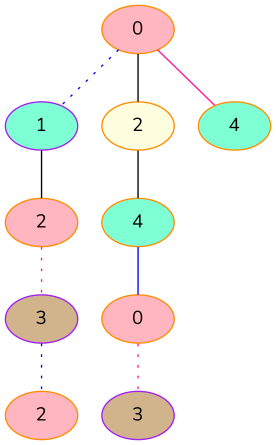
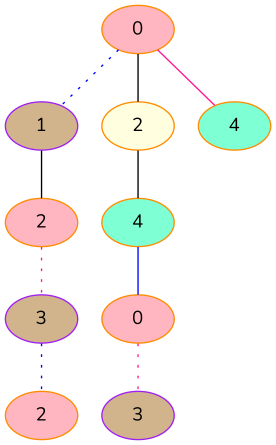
node "1": fillcolor aquamarine -> tan
